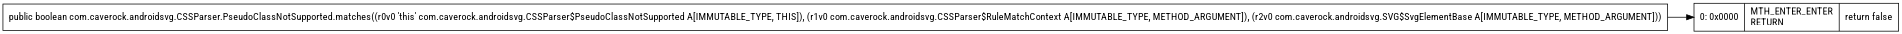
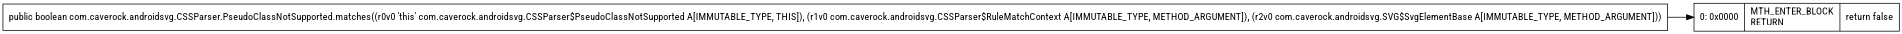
node "0: 0x0000": text "MTH_ENTER_ENTER" -> "MTH_ENTER_BLOCK"
